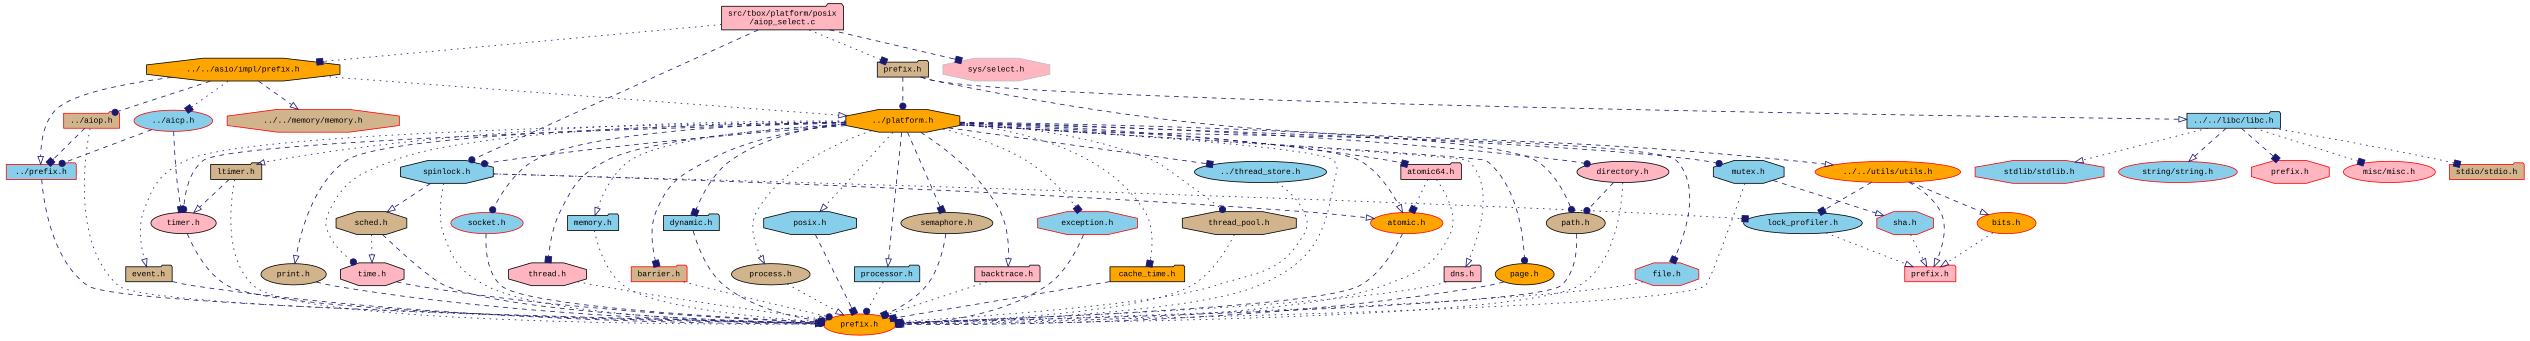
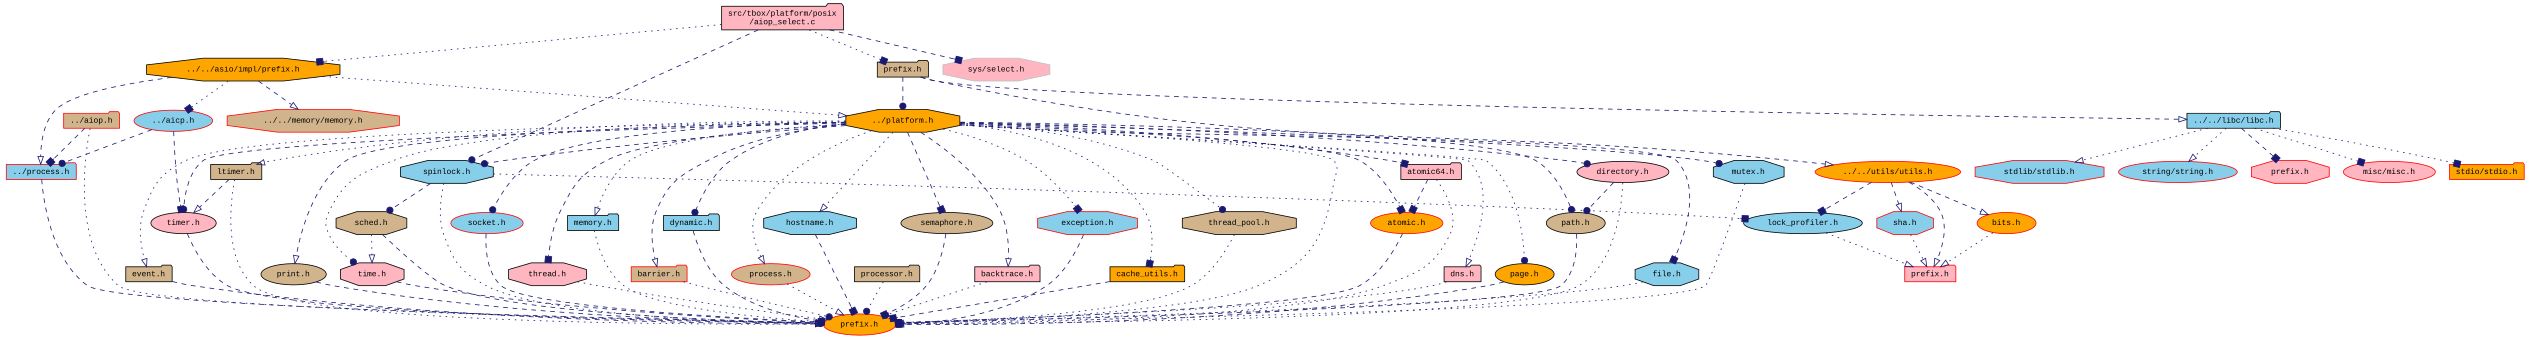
edge "../../asio/impl/prefix.h" -> "../aiop.h": removed
edge "../platform.h" -> "atomic.h": arrowhead onormal -> box
edge "../../libc/libc.h" -> "string/string.h": style dashed -> dotted
edge "../platform.h" -> "page.h": style dashed -> dotted
edge "../platform.h" -> "dynamic.h": arrowhead box -> dot
edge "../platform.h" -> "barrier.h": arrowhead box -> onormal
node "../prefix.h": label "../prefix.h" -> "../process.h"
node "../thread_store.h": removed
node "stdio/stdio.h": fillcolor tan -> orange
edge "atomic64.h" -> "atomic.h": style dotted -> dashed
edge "spinlock.h" -> "atomic.h": removed
edge "spinlock.h" -> "sched.h": arrowhead onormal -> dot
edge "../platform.h" -> "processor.h": removed
edge "mutex.h" -> "sha.h": now "../../utils/utils.h" -> "sha.h"
node "posix.h": label "posix.h" -> "hostname.h"
node "process.h": color black -> red
node "processor.h": fillcolor skyblue -> tan
node "cache_time.h": label "cache_time.h" -> "cache_utils.h"
node "file.h": color red -> black
